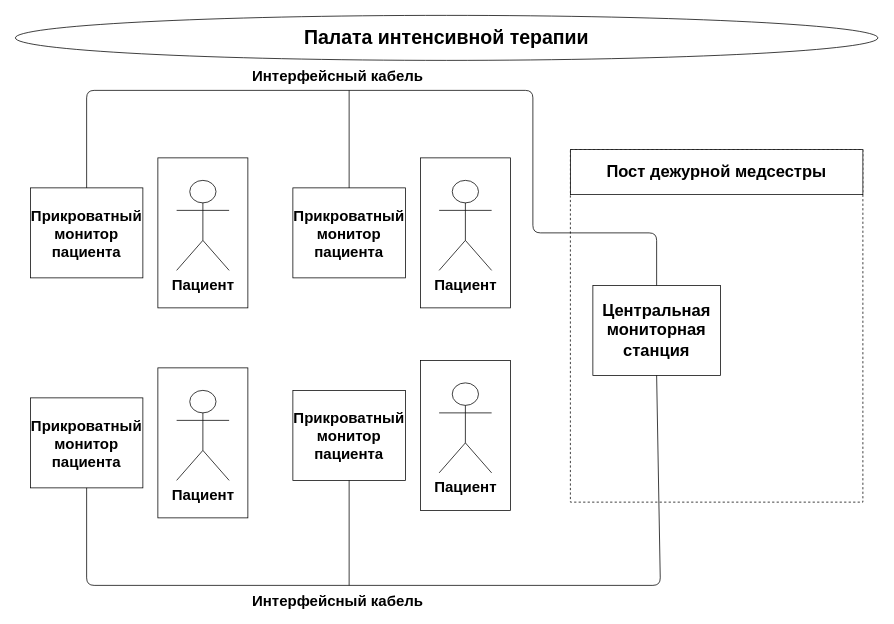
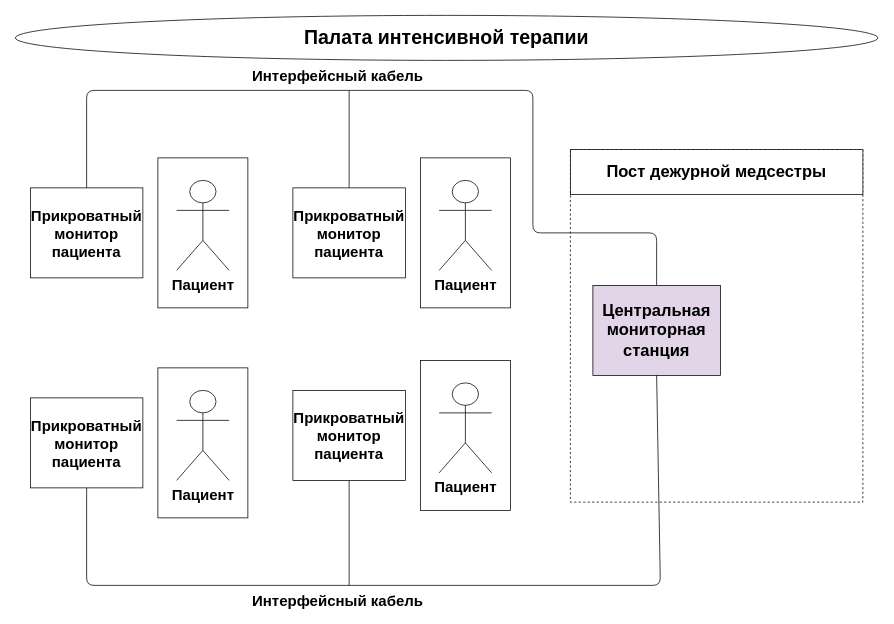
node "Центральная мониторная станция": fillcolor #ffffff -> #e1d5e7
